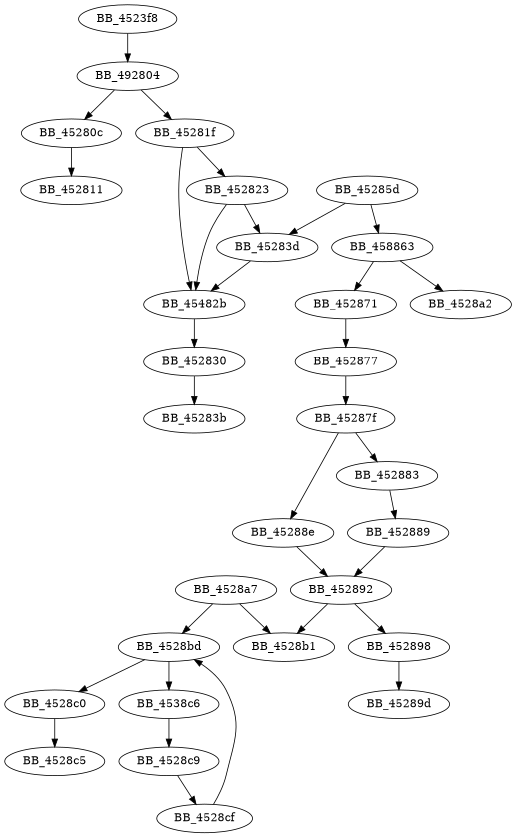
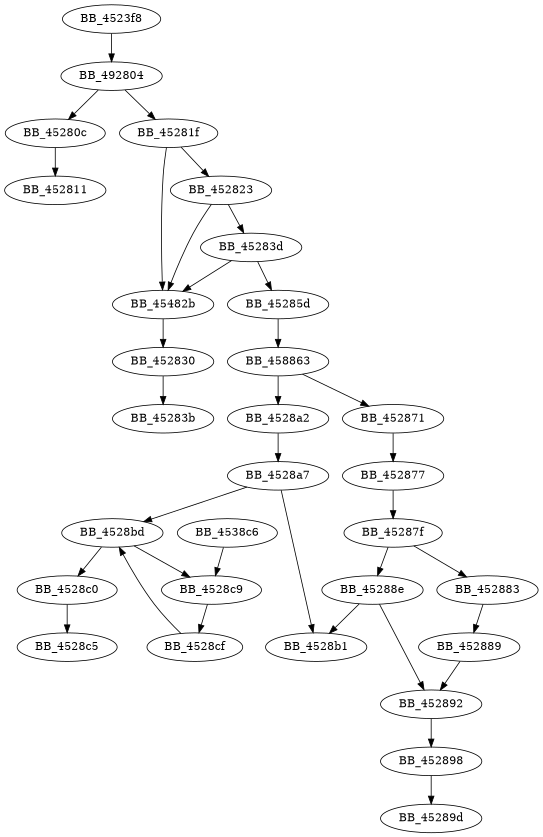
edge "BB_45285d" -> "BB_45283d": reversed
edge "BB_4528a2" -> "BB_4528a7": added
edge "BB_452892" -> "BB_4528b1": now "BB_45288e" -> "BB_4528b1"
edge "BB_4528bd" -> "BB_4538c6": now "BB_4528bd" -> "BB_4528c9"
